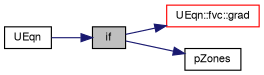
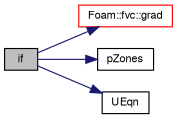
node "UEqn::fvc::grad": label "UEqn::fvc::grad" -> "Foam::fvc::grad"
edge "UEqn" -> "if": reversed
